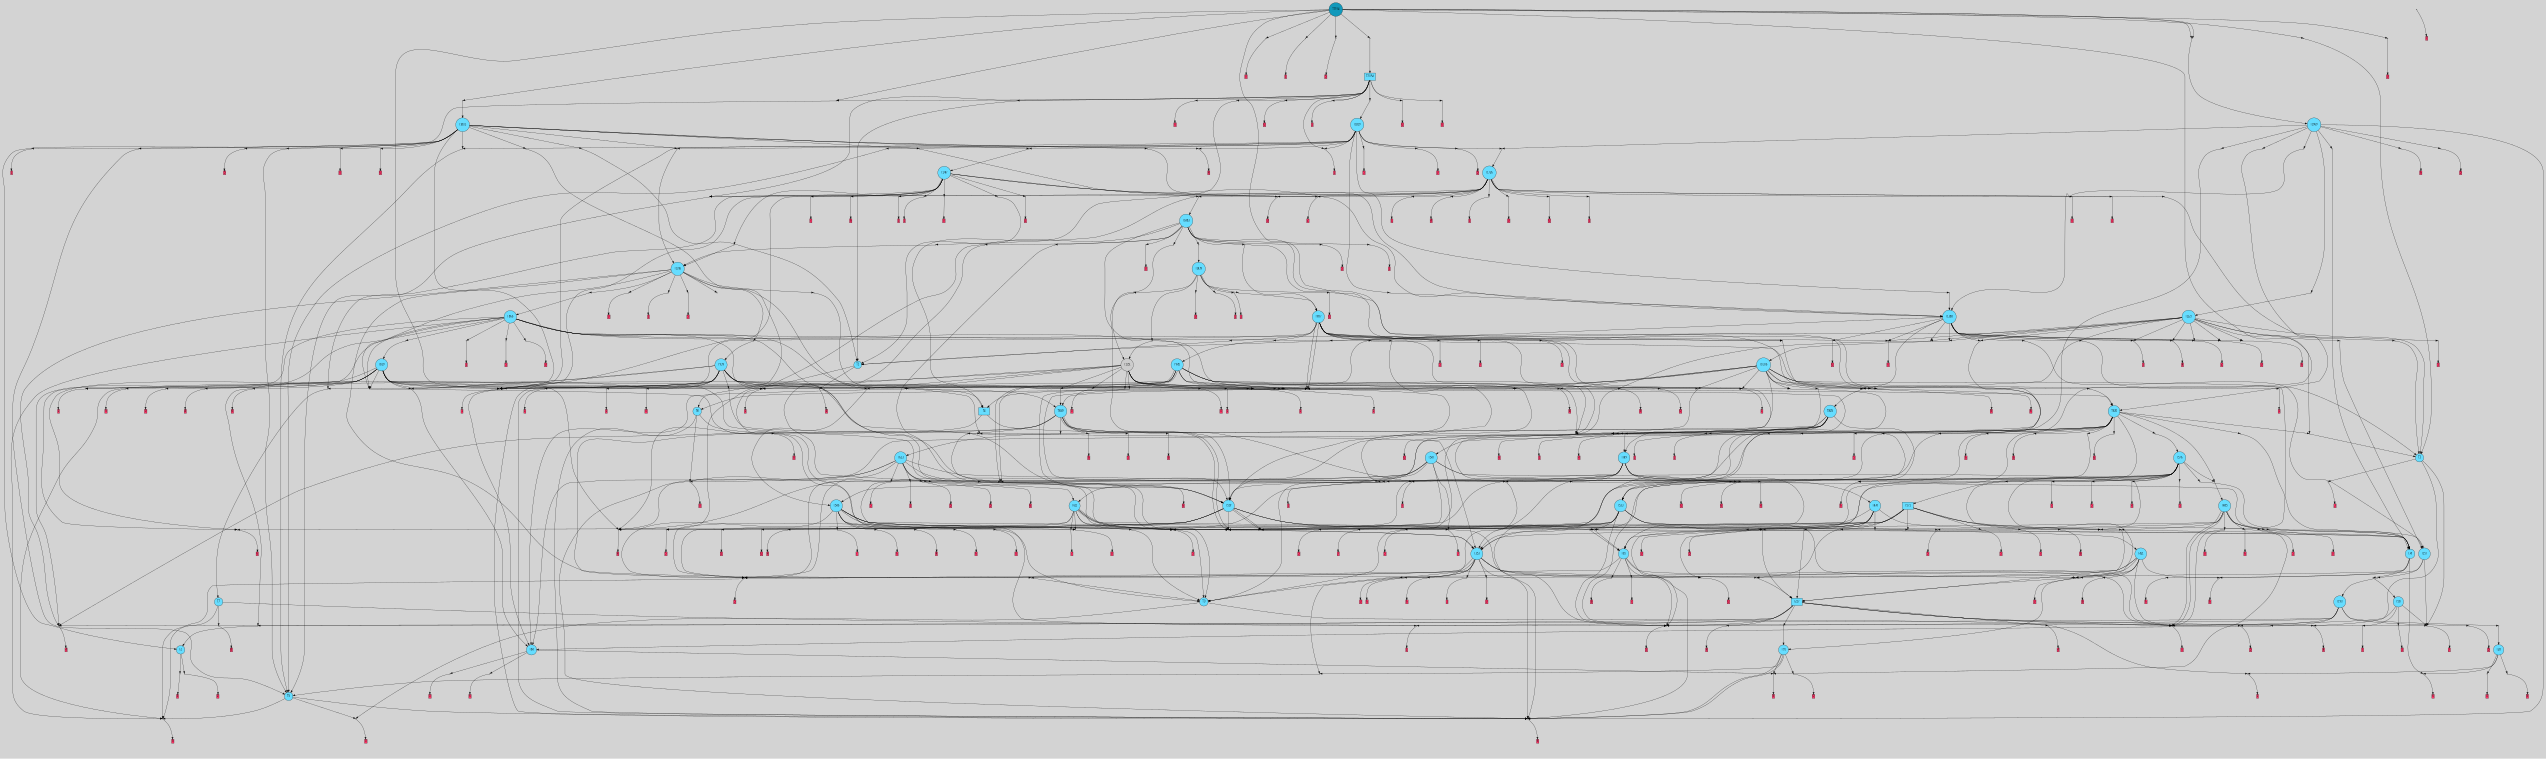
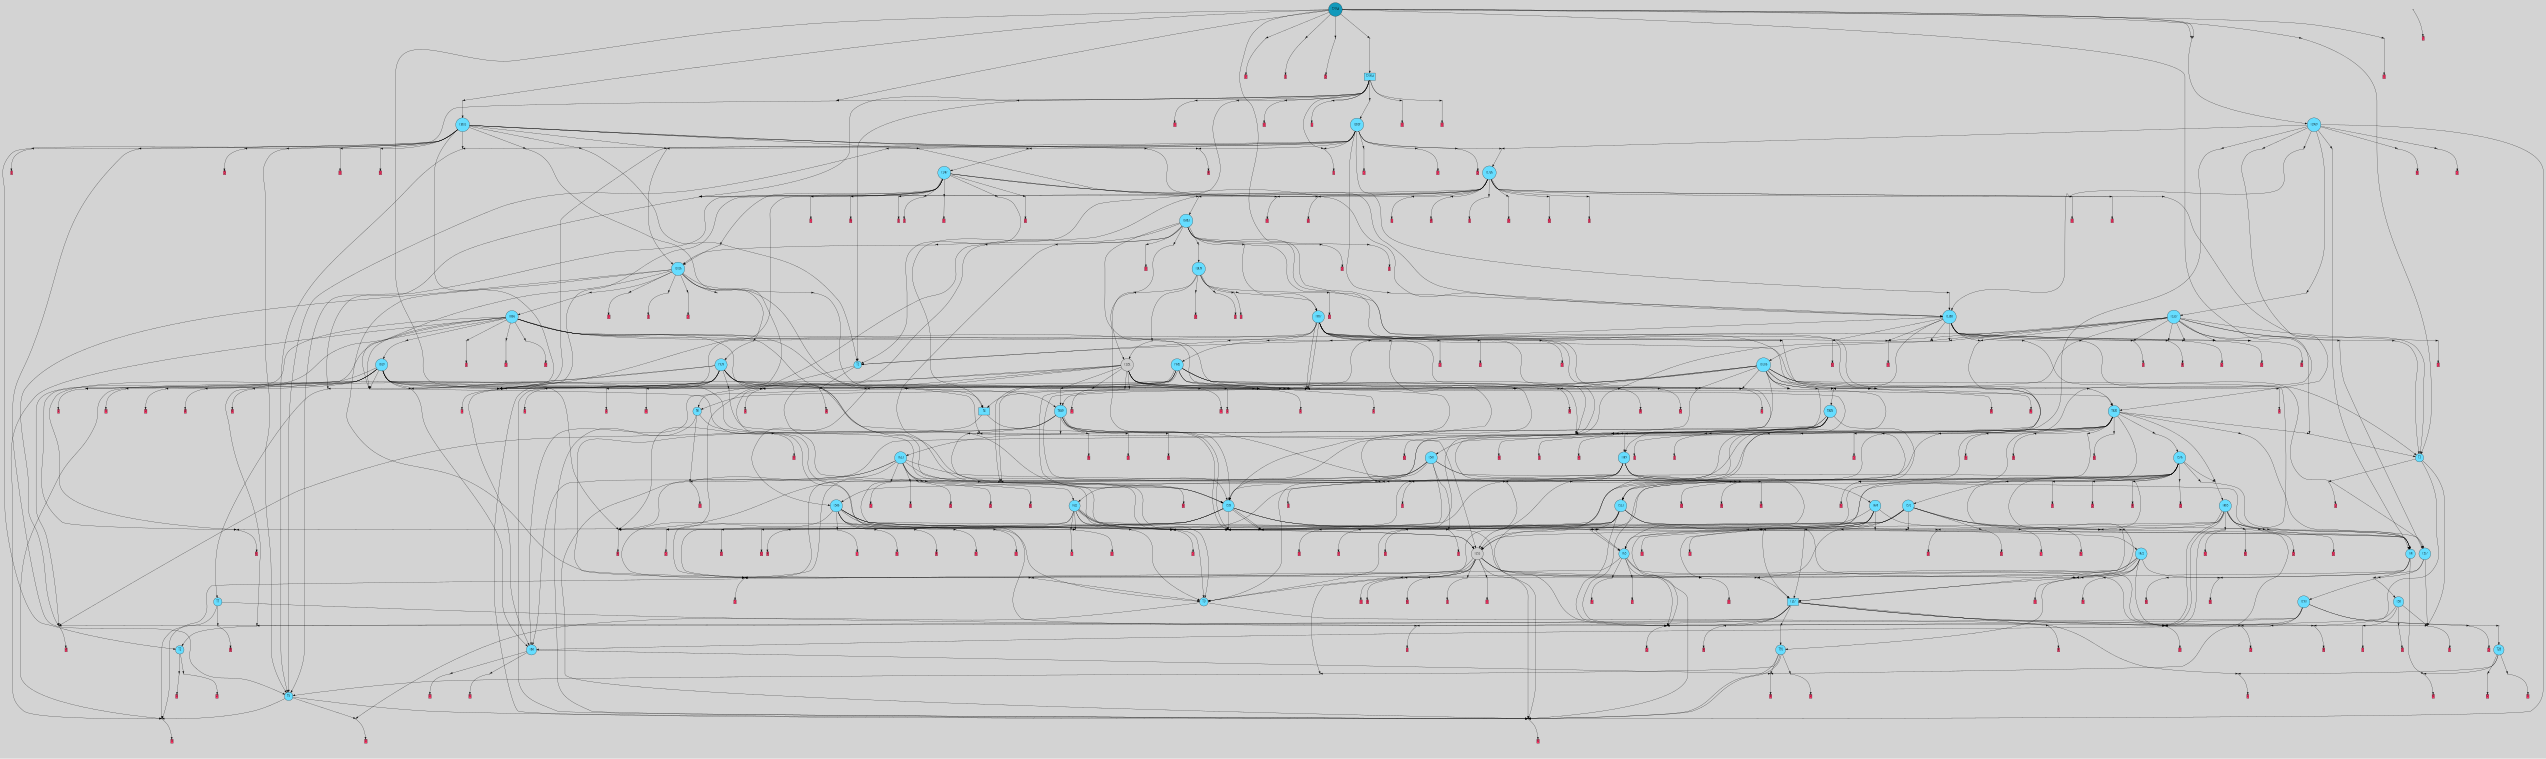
node "T571": shape box -> circle
node "T353": fillcolor #66ddff -> #cccccc
